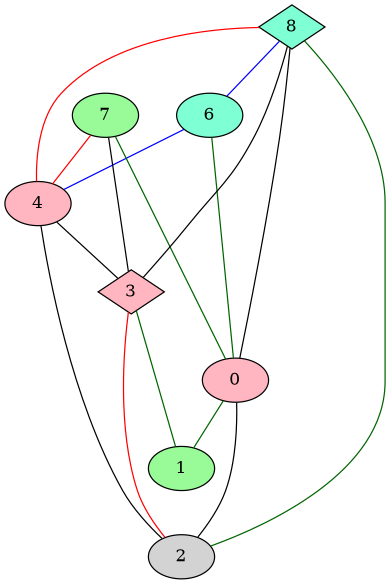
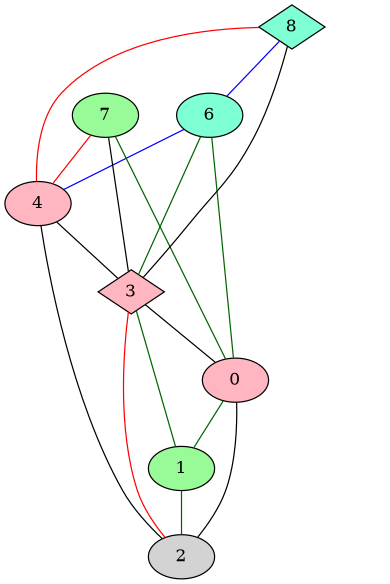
edge "8" -- "0": now "3" -- "0"
edge "6" -- "3": added
edge "8" -- "2": now "1" -- "2"
